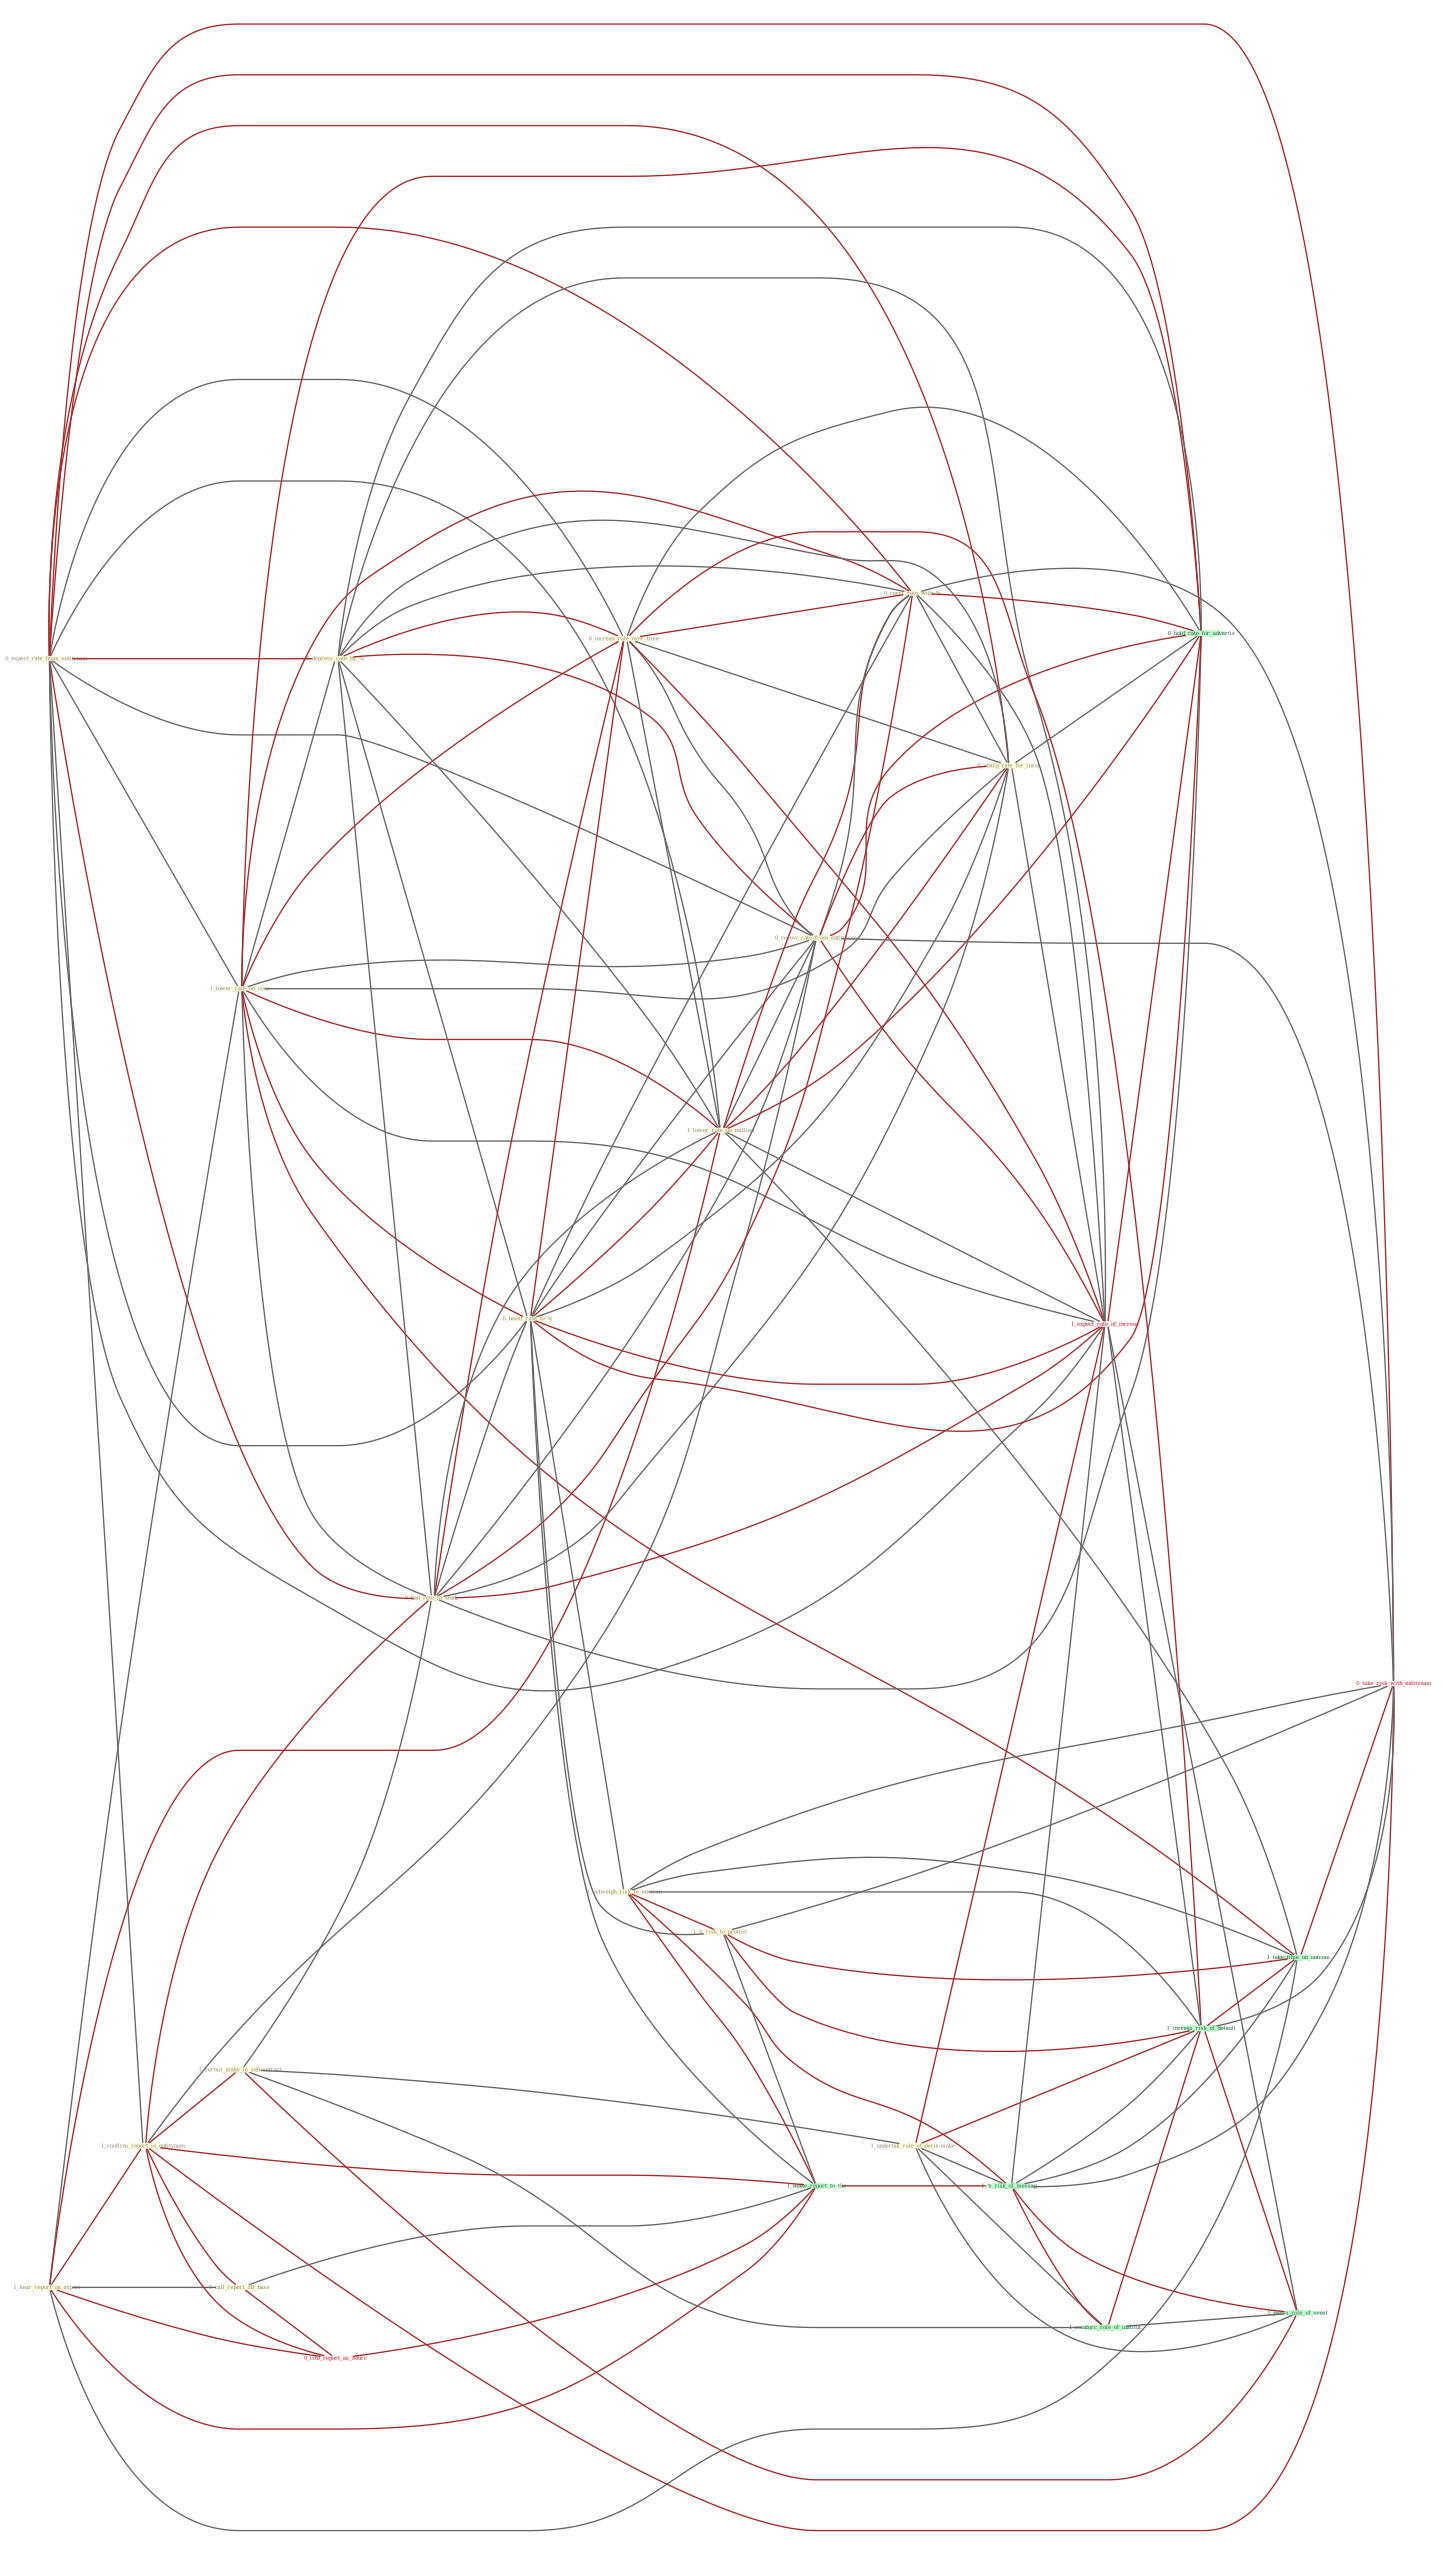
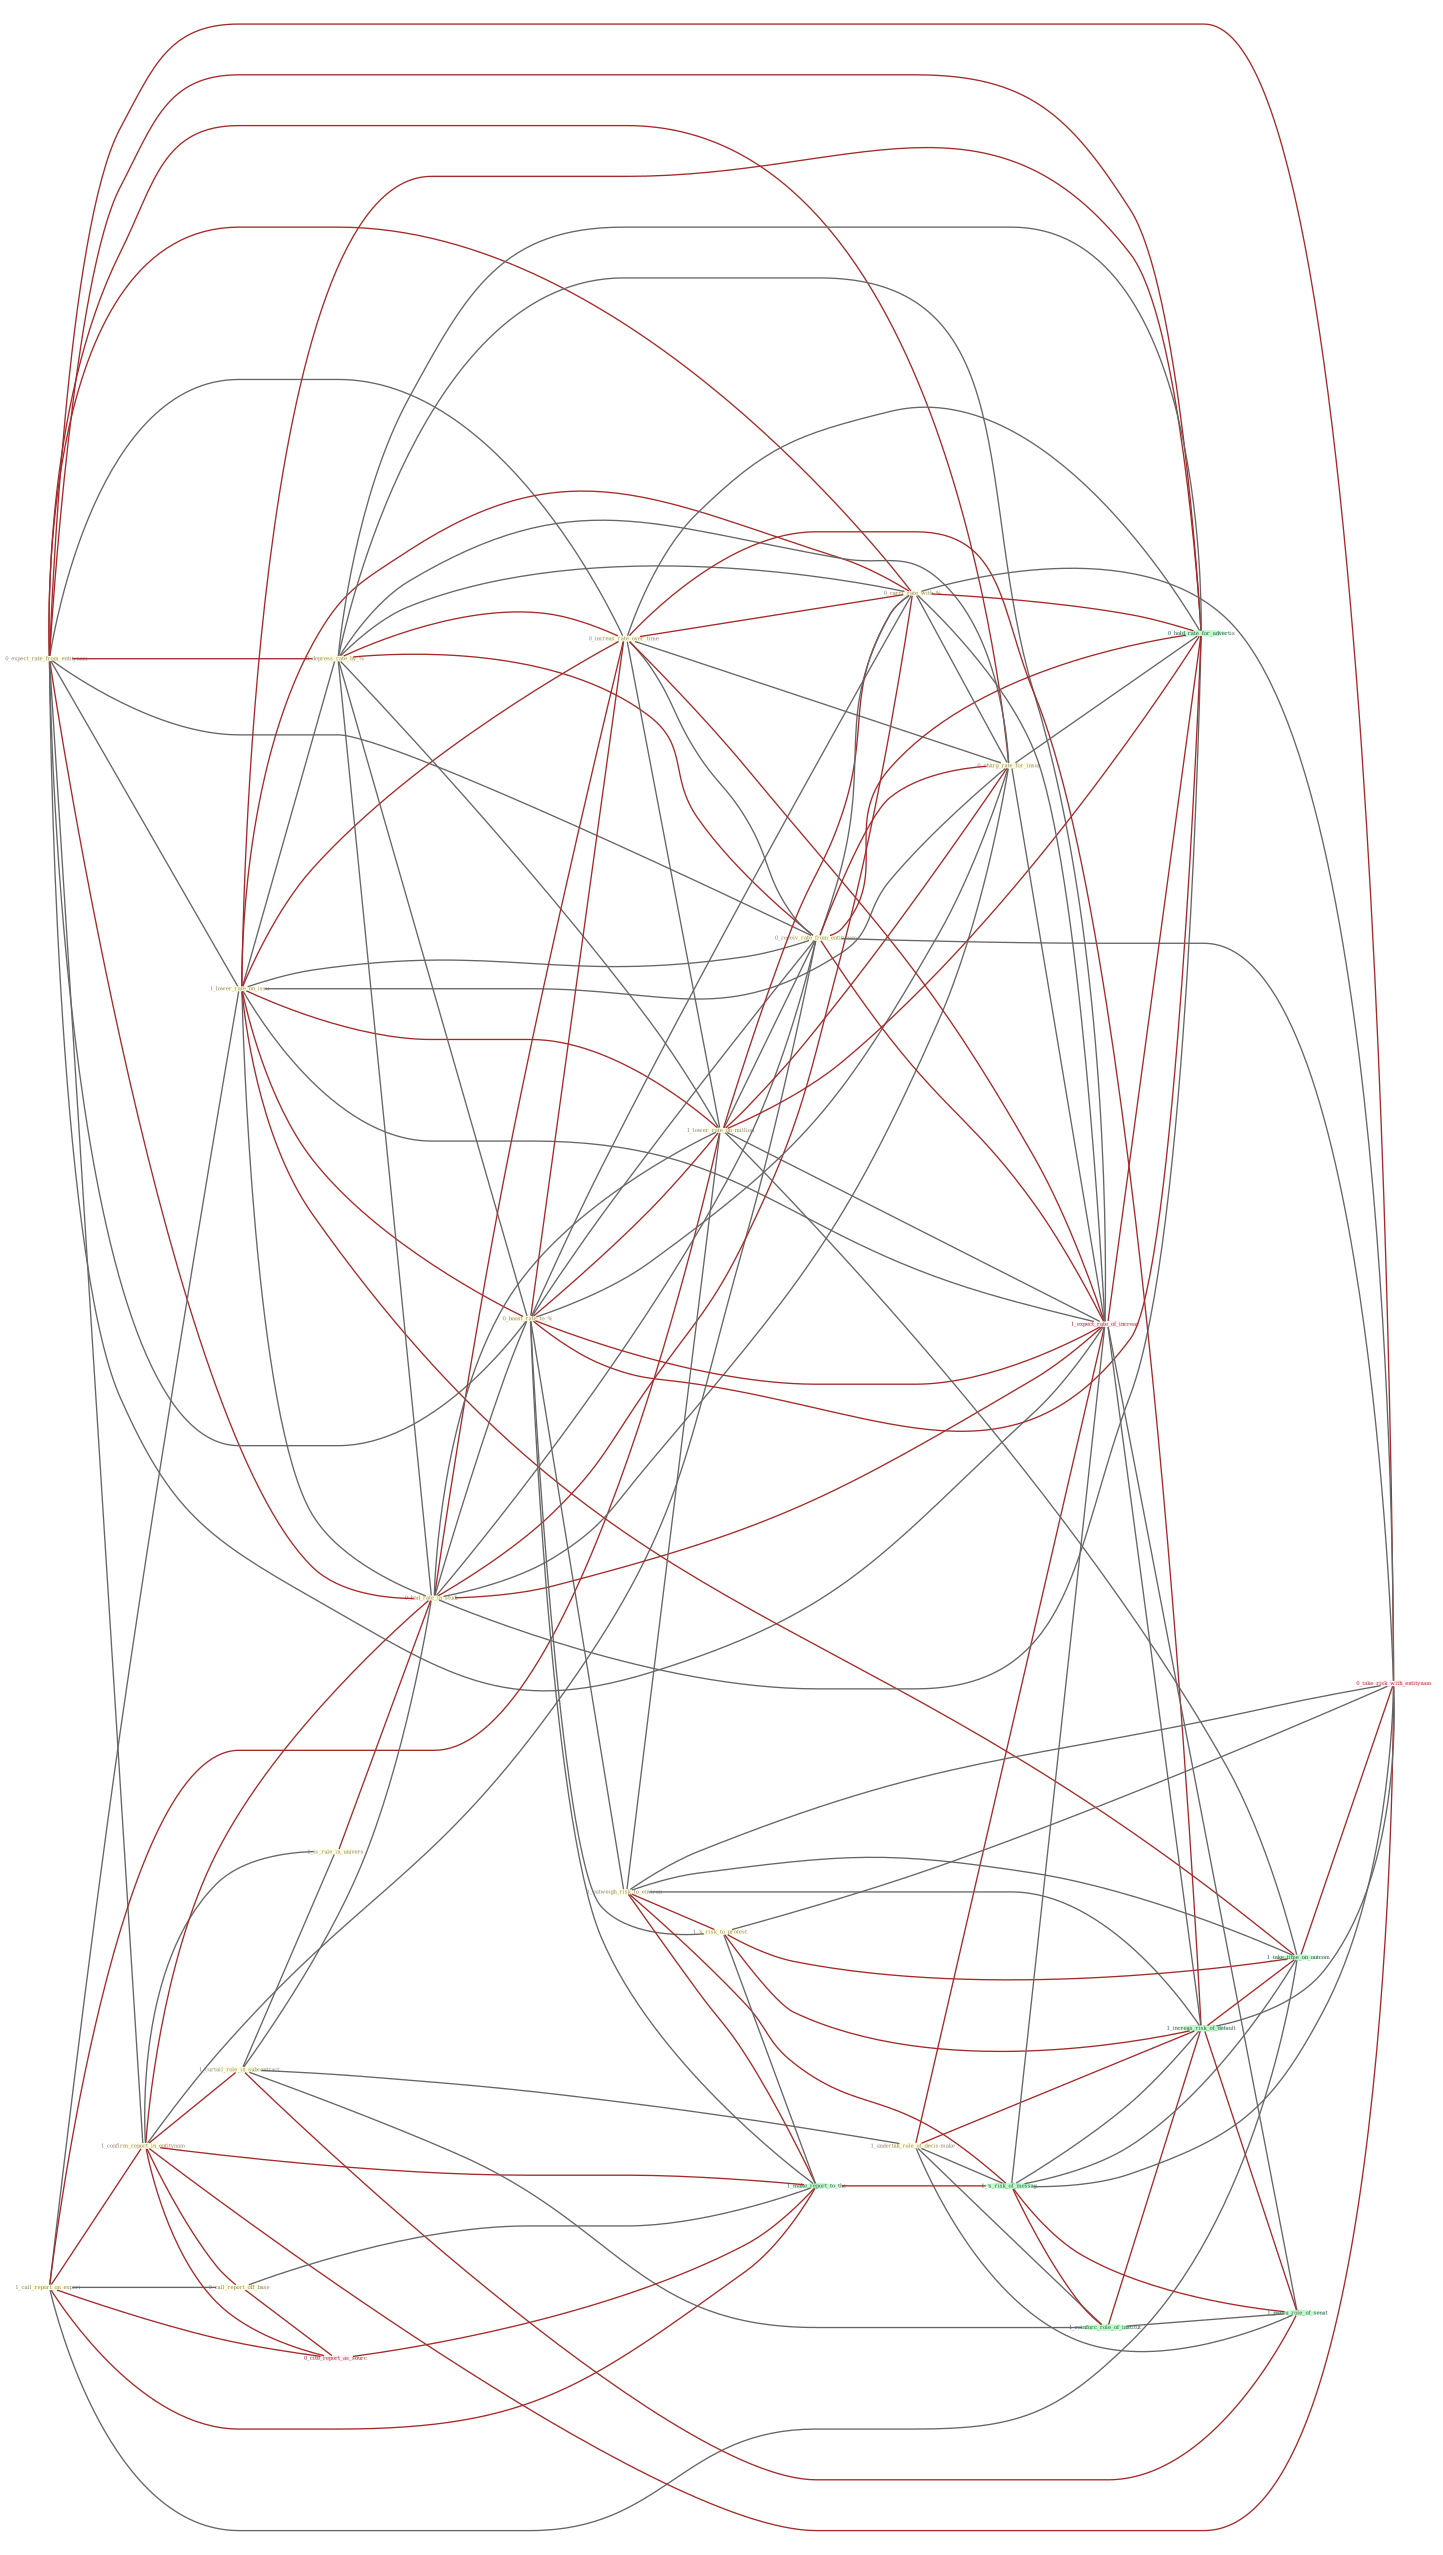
edge "0_expect_rate_from_entitynam" -- "1_lower_rate_on_million": now "1_outweigh_risk_to_environ" -- "1_lower_rate_on_million"
node "1_is_rule_in_univers": added
node "1_curtail_make_in_subcontract": label "1_curtail_make_in_subcontract" -> "1_curtail_role_in_subcontract"
node "1_hear_report_on_experi": label "1_hear_report_on_experi" -> "1_call_report_on_experi"
